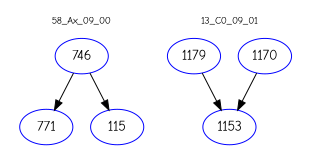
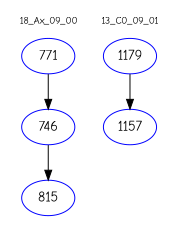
cluster "58_Ax_09_00": label "58_Ax_09_00" -> "18_Ax_09_00"
node "1170": removed
edge "746" -> "771": reversed
node "115": label "115" -> "815"
node "1153": label "1153" -> "1157"
